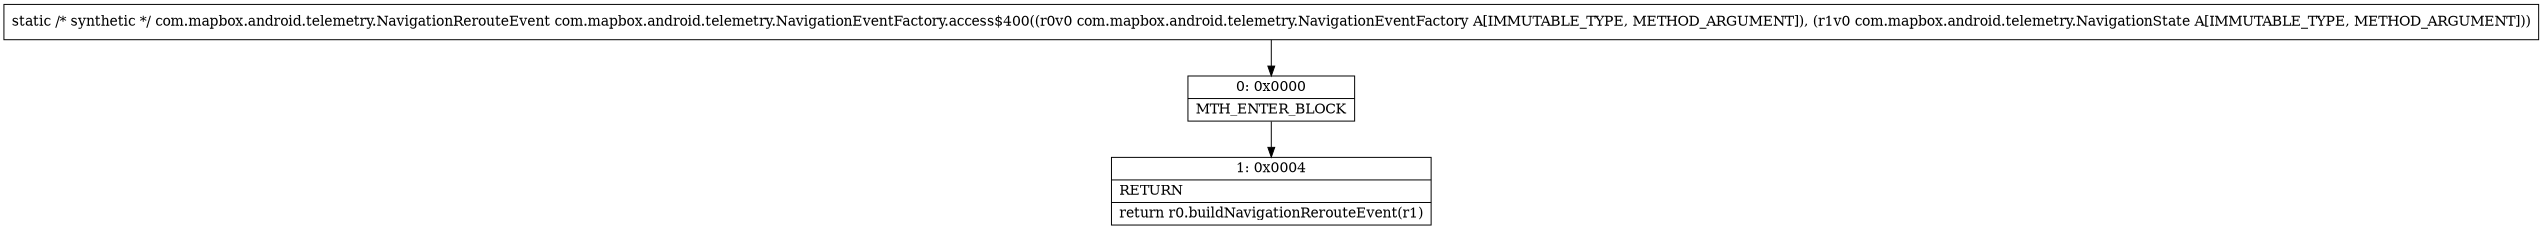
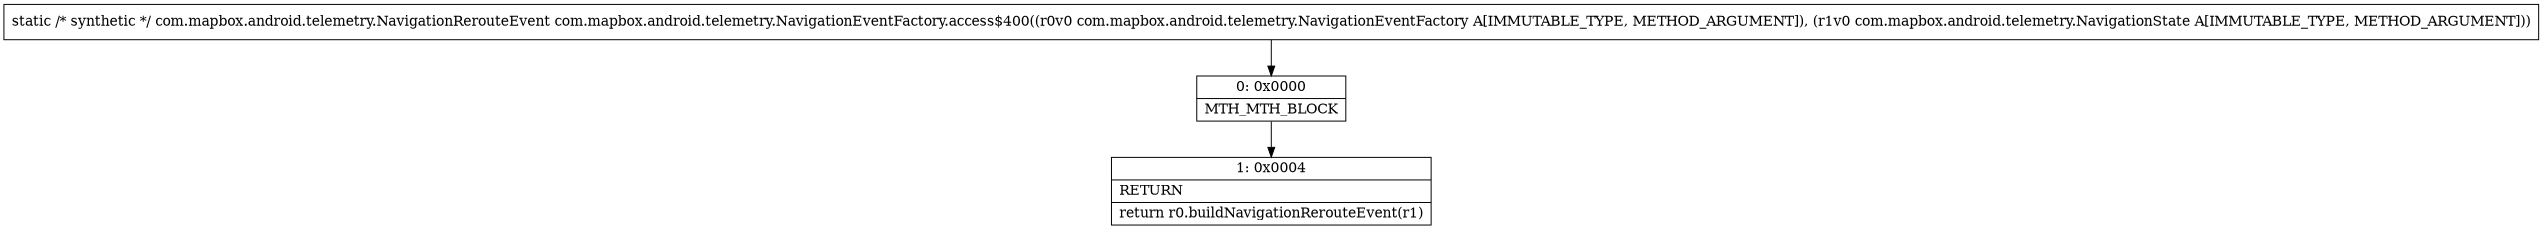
node "0: 0x0000": text "MTH_ENTER_BLOCK" -> "MTH_MTH_BLOCK"
